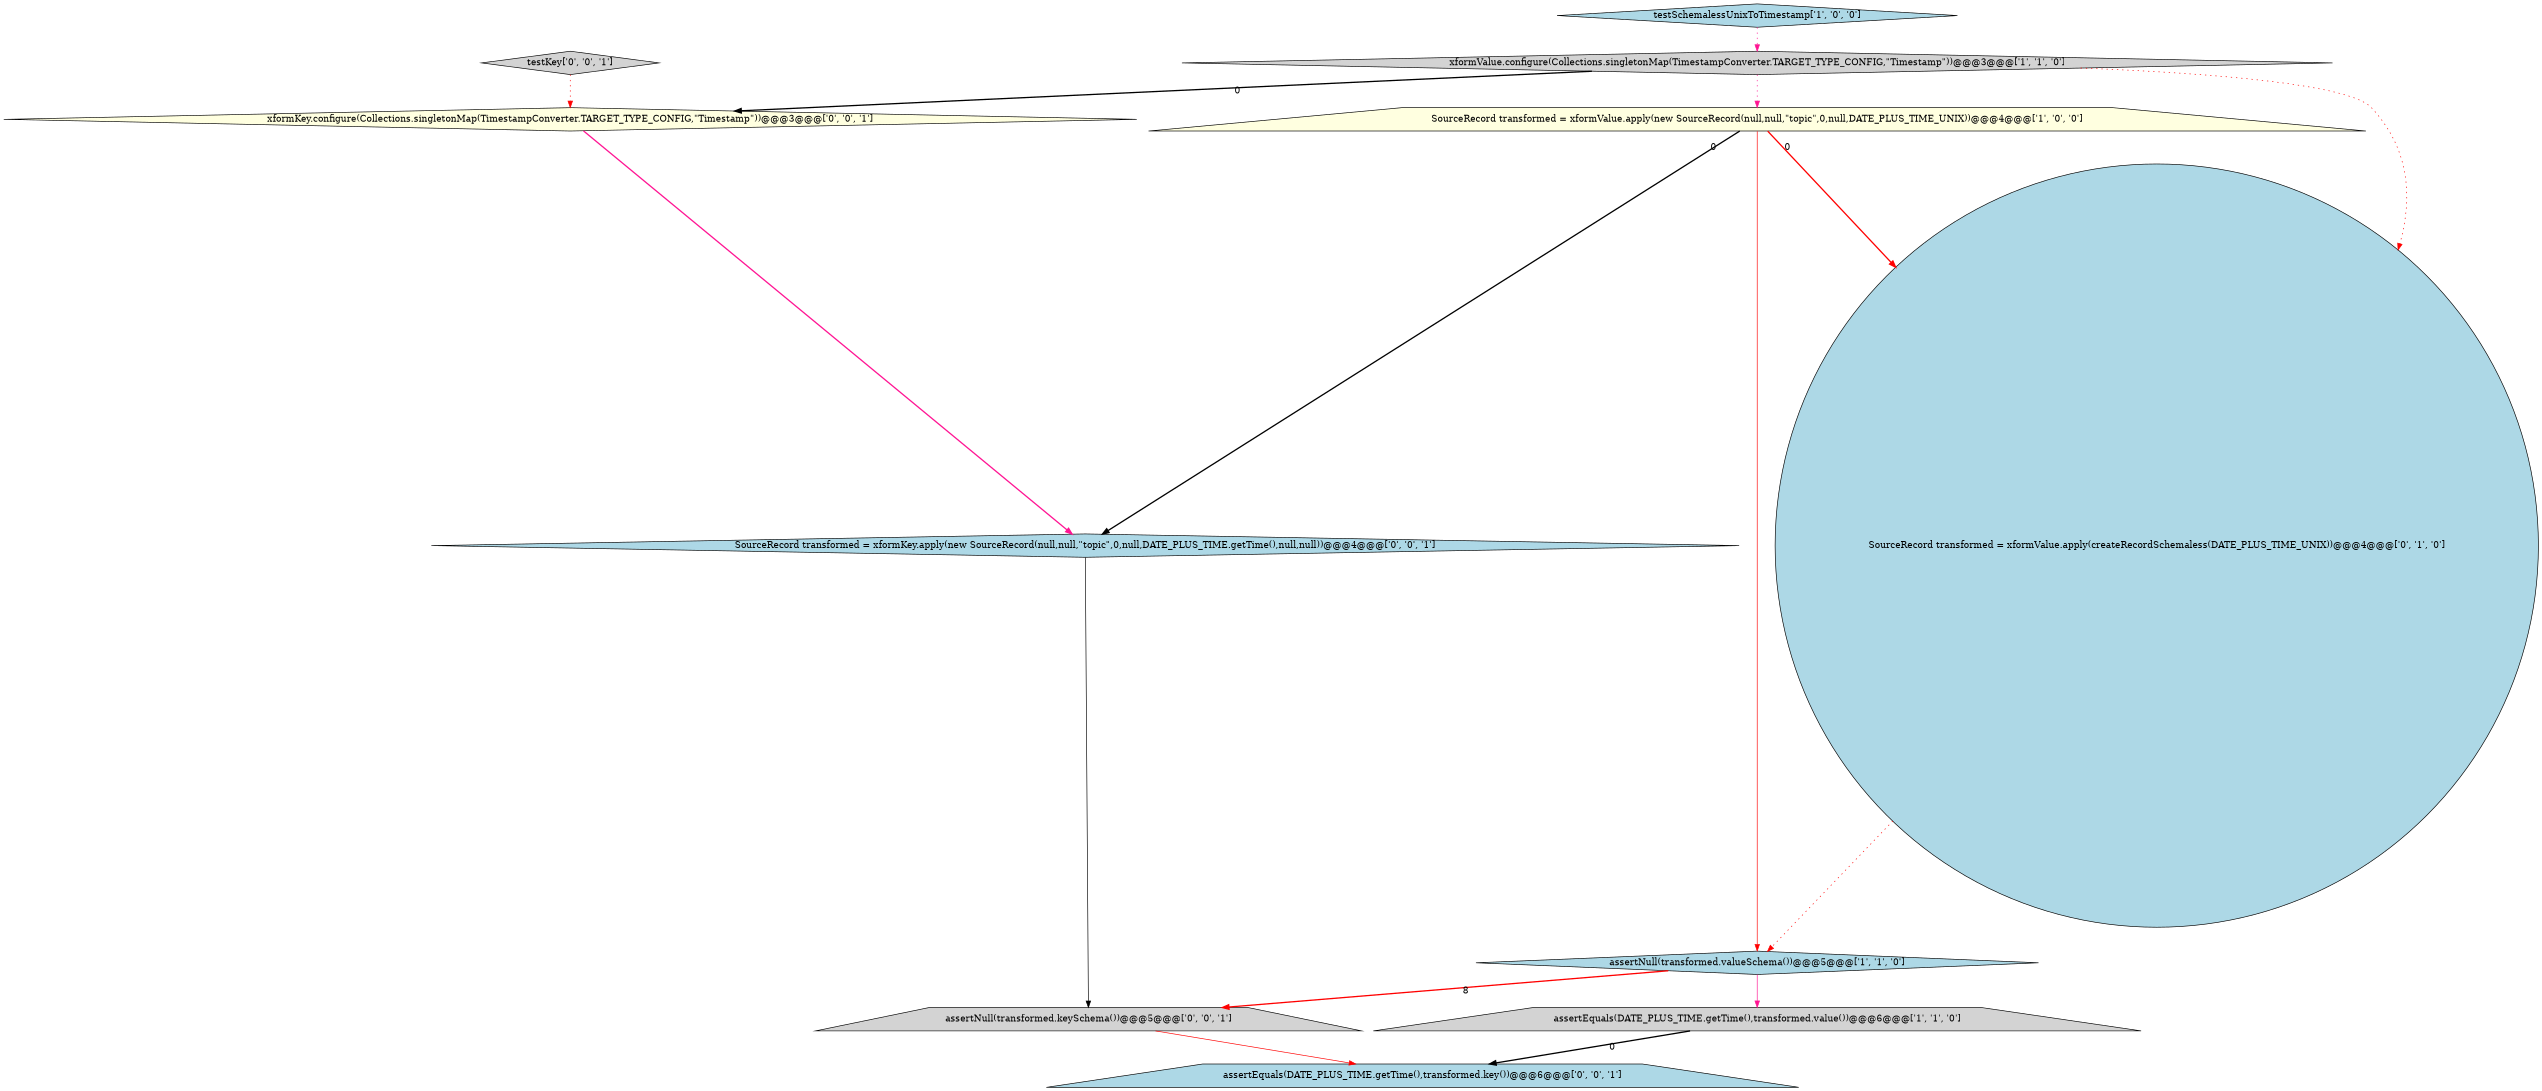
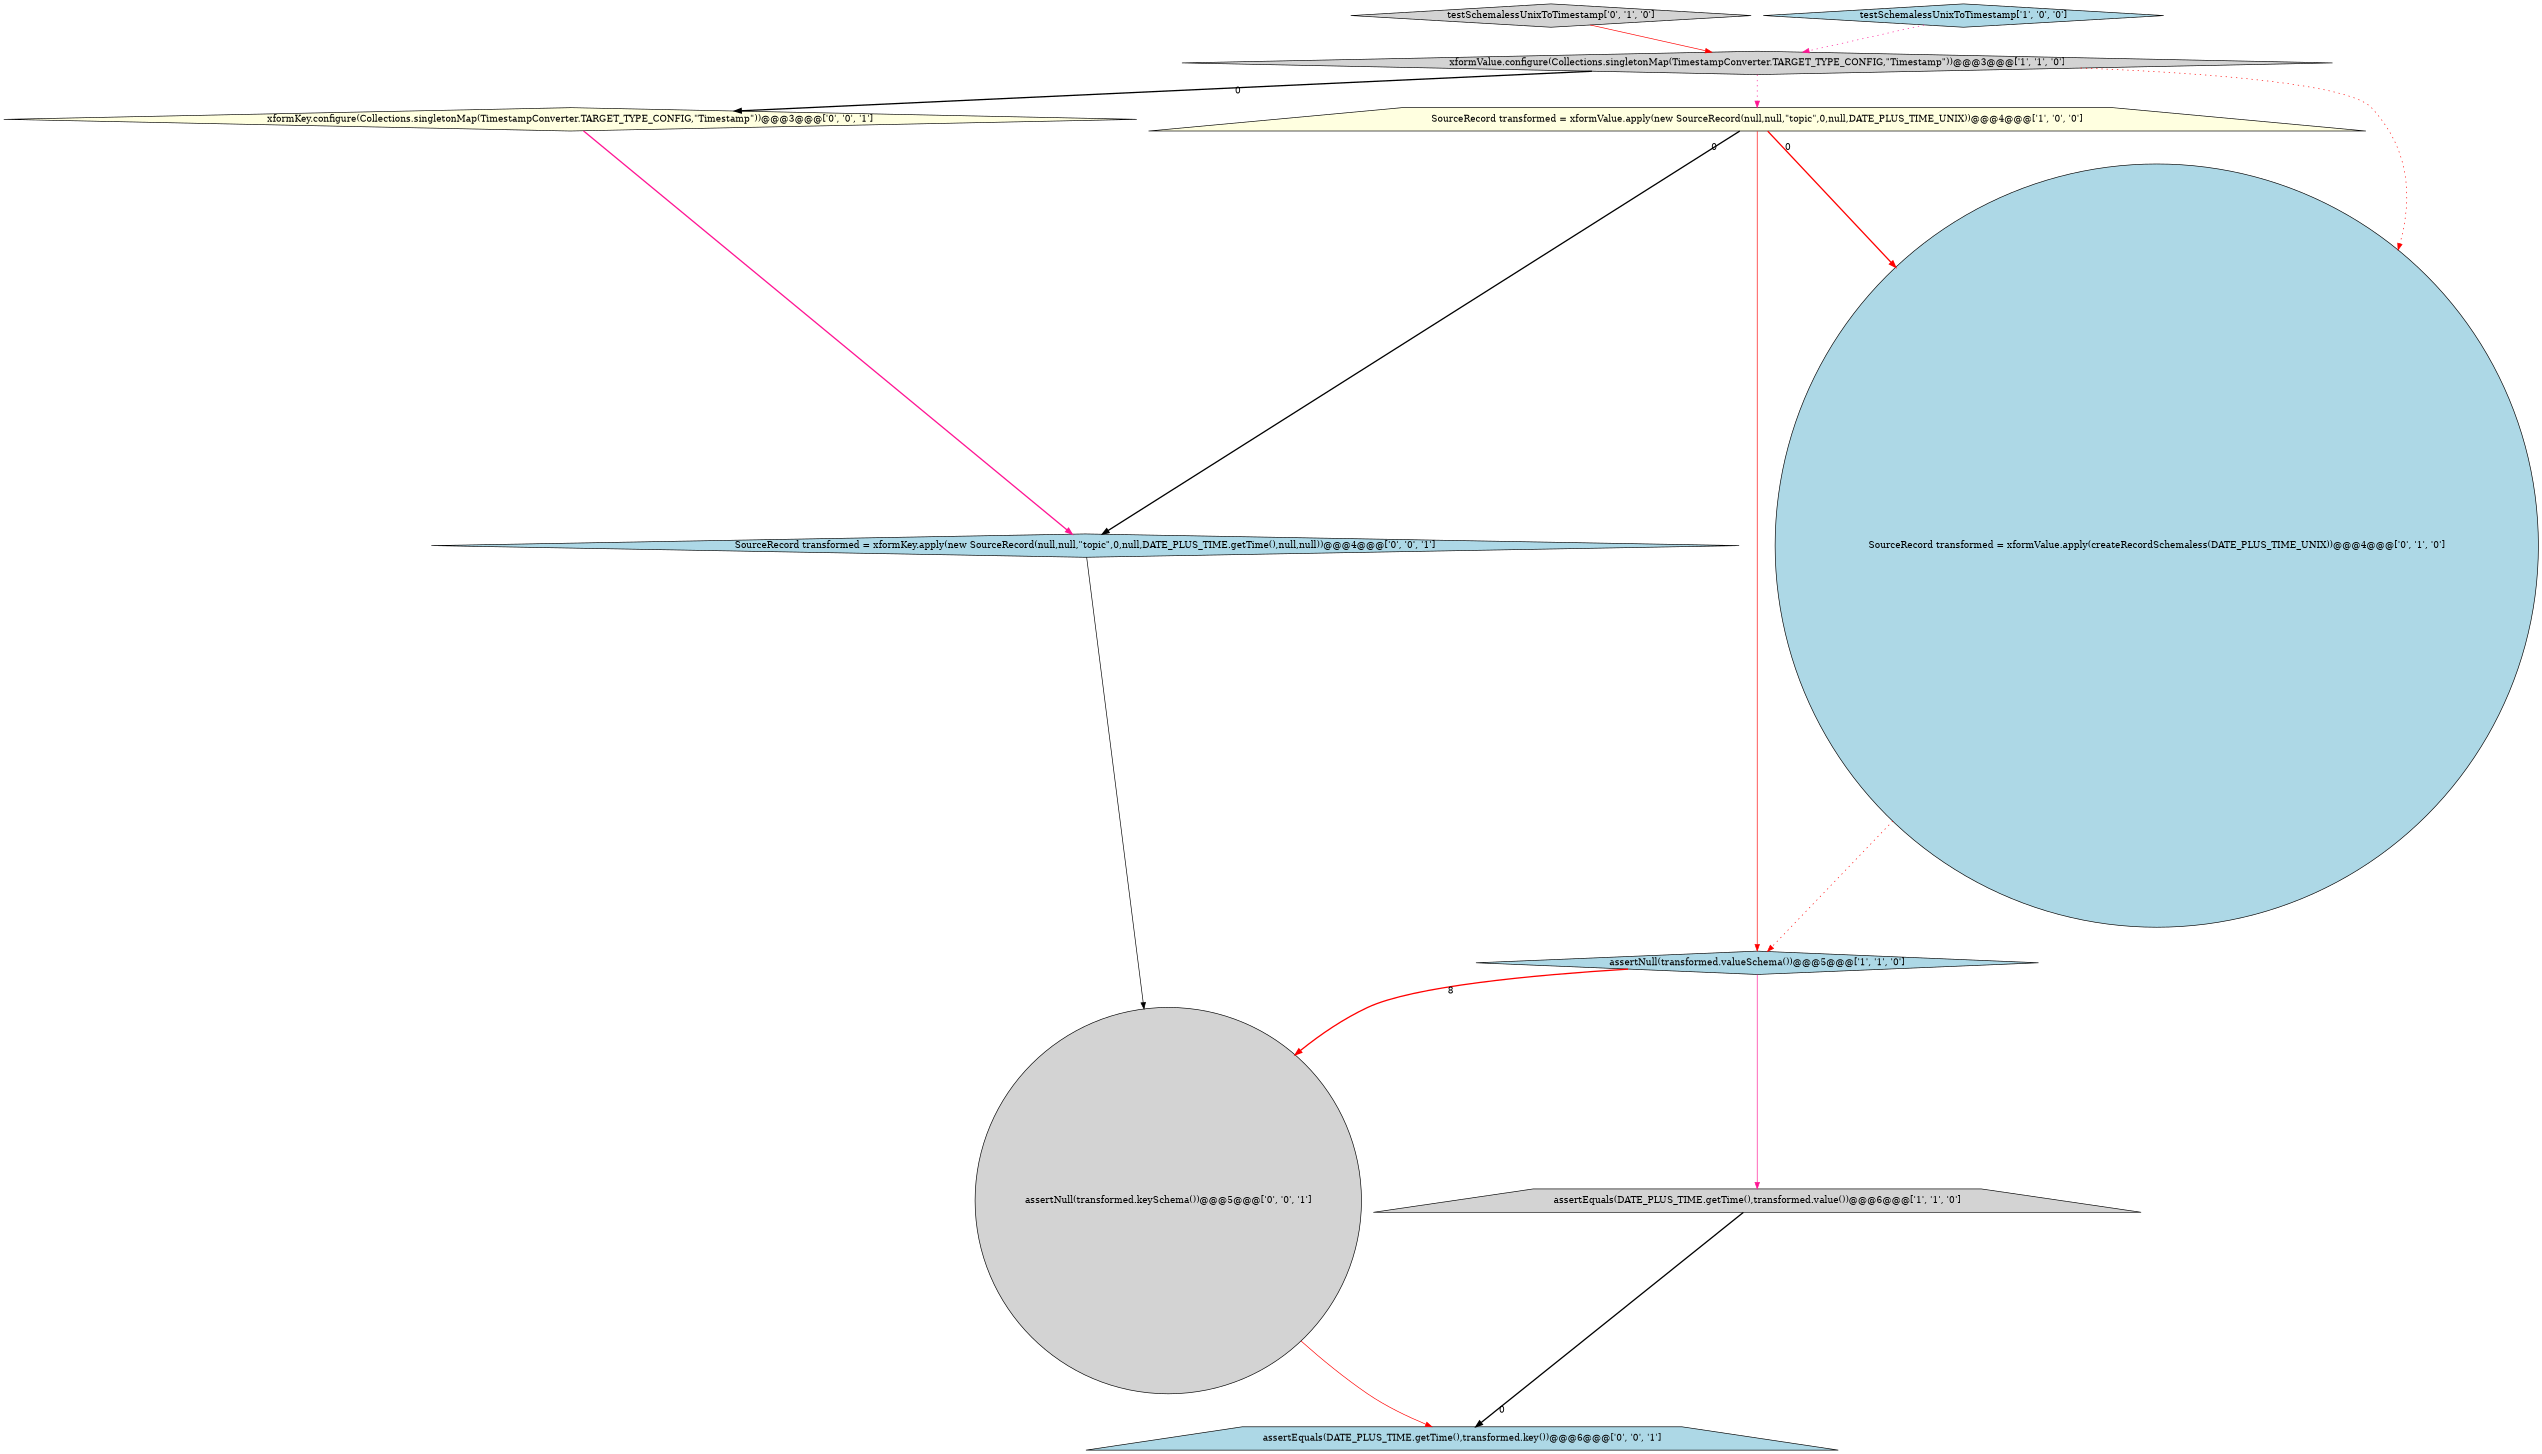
node "testSchemalessUnixToTimestamp['0', '1', '0']": added
node "testKey['0', '0', '1']": removed
node "assertNull(transformed.keySchema())@@@5@@@['0', '0', '1']": shape trapezium -> circle
